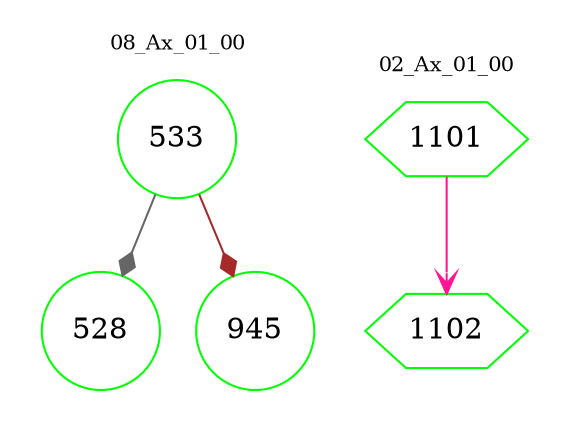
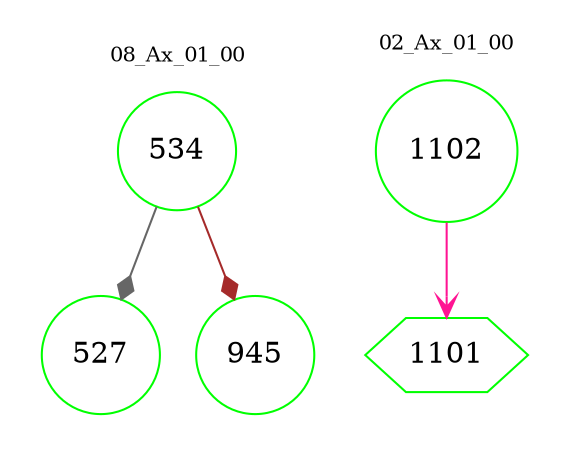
node "533": label "533" -> "534"
edge "1101" -> "1102": reversed
node "528": label "528" -> "527"
node "1102": shape hexagon -> circle
